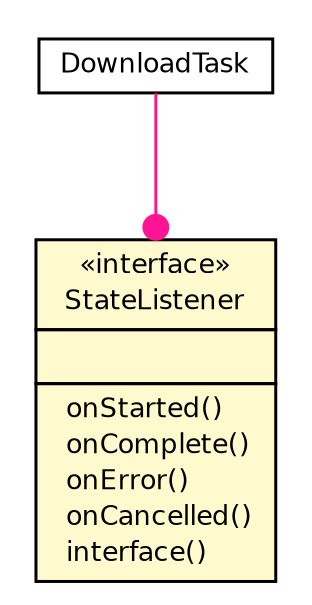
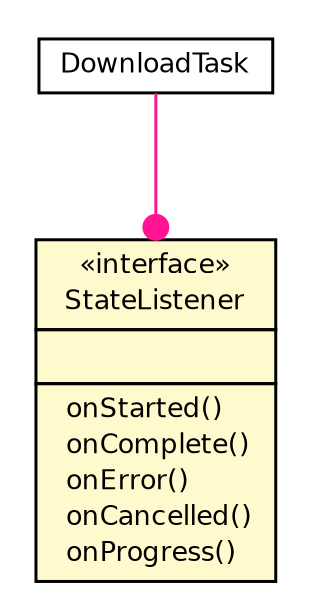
node "StateListener": text "interface()" -> "onProgress()"
